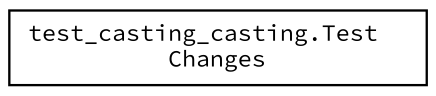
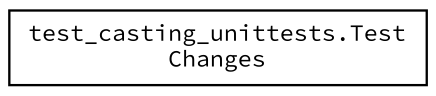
node "test_casting_casting.Test Changes": label "test_casting_casting.Test Changes" -> "test_casting_unittests.Test Changes"
